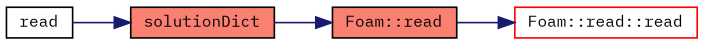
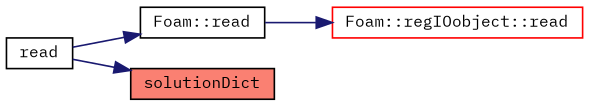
edge "solutionDict" -> "Foam::read": now "read" -> "Foam::read"
node "Foam::read": fillcolor salmon -> white
node "Foam::read::read": label "Foam::read::read" -> "Foam::regIOobject::read"
